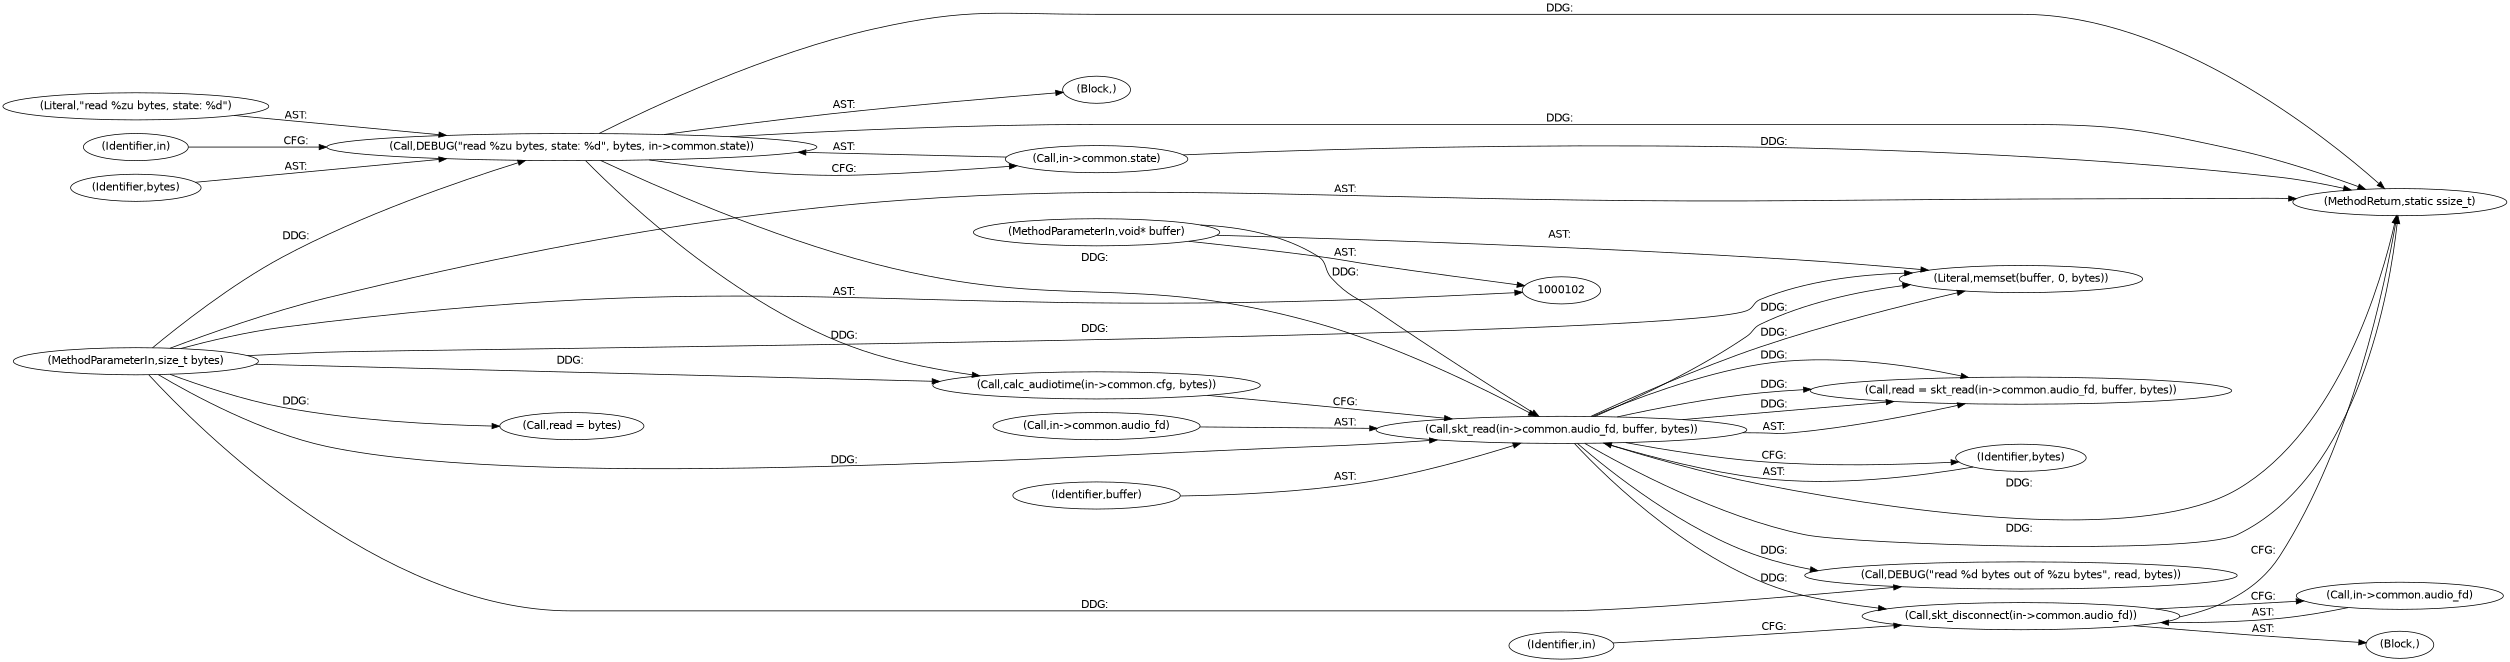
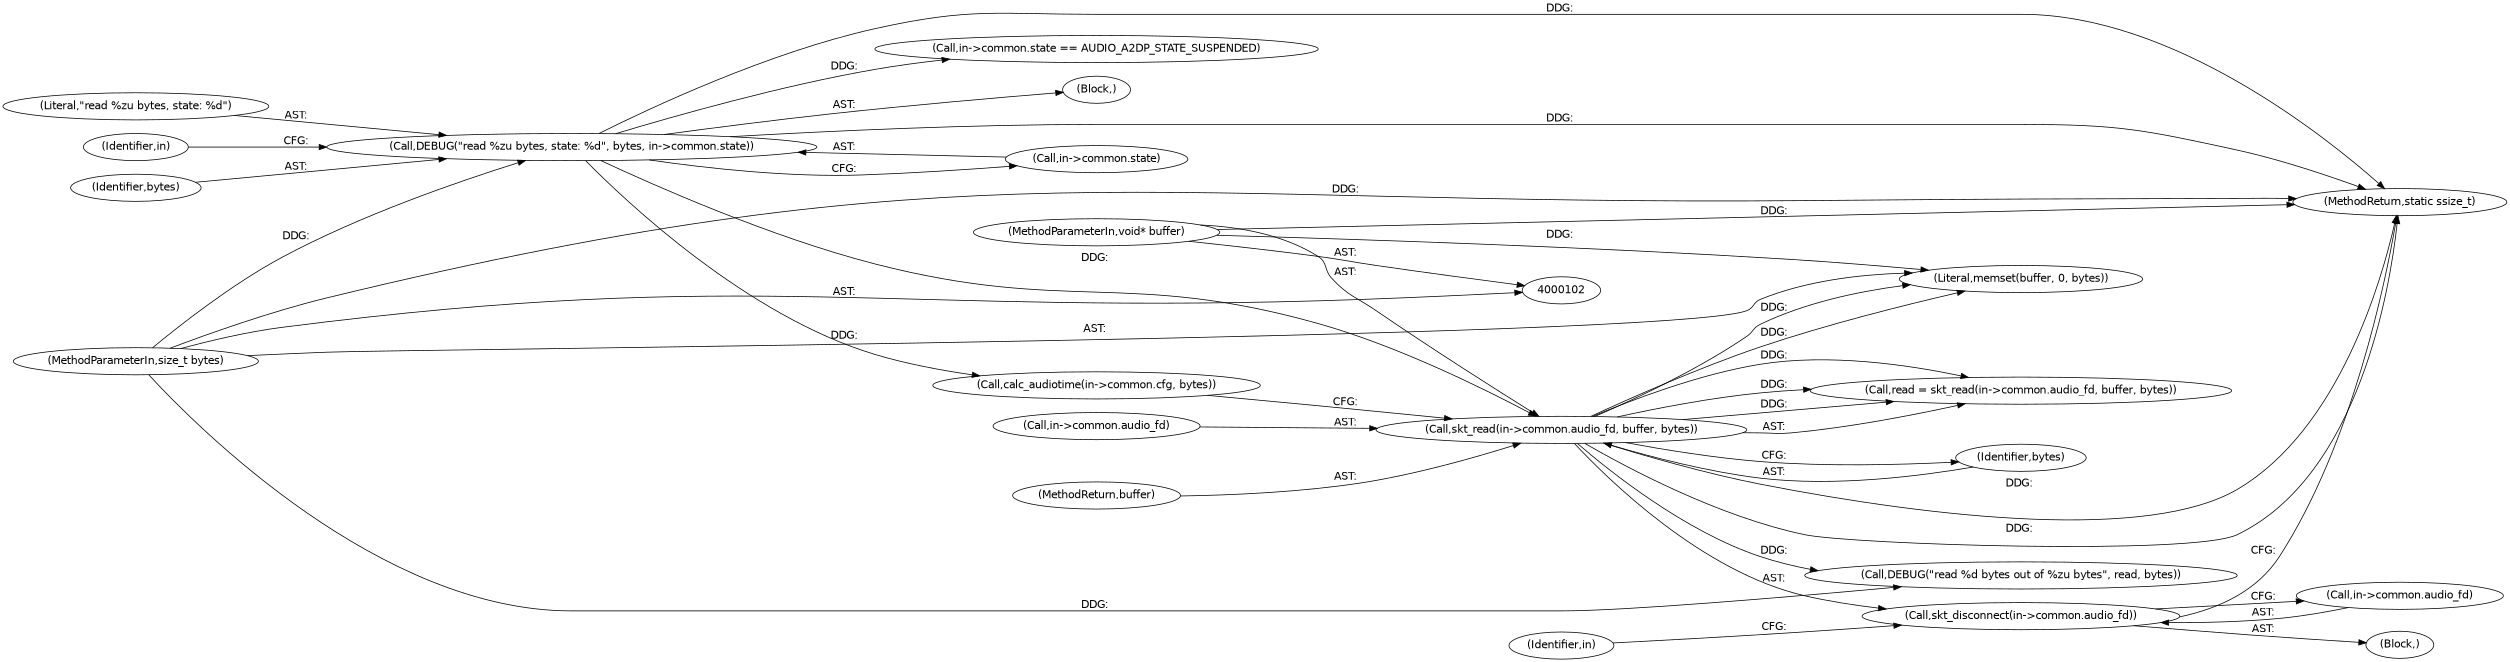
node "(Call,in->common.state == AUDIO_A2DP_STATE_SUSPENDED)": added
edge "(Call,in->common.state)" -> "(MethodReturn,static ssize_t)": now "(MethodParameterIn,void* buffer)" -> "(MethodReturn,static ssize_t)"
edge "(MethodParameterIn,size_t bytes)" -> "(MethodReturn,static ssize_t)": label "AST: " -> "DDG: "
edge "(MethodParameterIn,void* buffer)" -> "(Literal,memset(buffer, 0, bytes))": label "AST: " -> "DDG: "
edge "(MethodParameterIn,void* buffer)" -> "(Call,skt_read(in->common.audio_fd, buffer, bytes))": label "DDG: " -> "AST: "
node "1000102": label "1000102" -> "4000102"
edge "(MethodParameterIn,size_t bytes)" -> "(Literal,memset(buffer, 0, bytes))": label "DDG: " -> "AST: "
edge "(MethodParameterIn,size_t bytes)" -> "(Call,calc_audiotime(in->common.cfg, bytes))": removed, label "DDG:"
node "(Call,read = bytes)": removed
edge "(MethodParameterIn,size_t bytes)" -> "(Call,skt_read(in->common.audio_fd, buffer, bytes))": removed, label "DDG:"
node "(Identifier,buffer)": label "(Identifier,buffer)" -> "(MethodReturn,buffer)"
edge "(Call,skt_read(in->common.audio_fd, buffer, bytes))" -> "(Call,skt_disconnect(in->common.audio_fd))": label "DDG: " -> "AST: "
